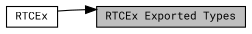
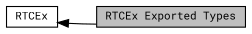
edge "RTCEx" -> "RTCEx Exported Types": reversed
